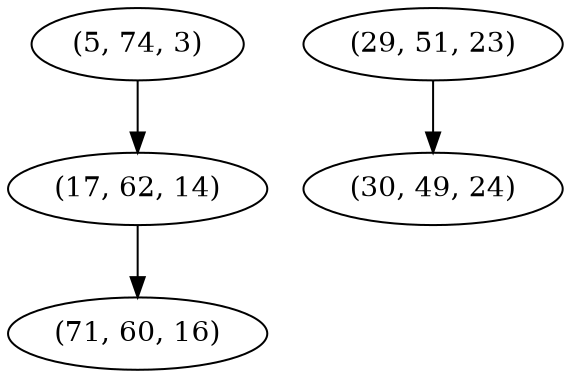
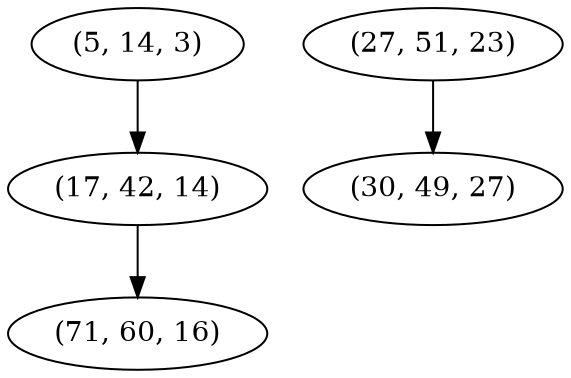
node "(5, 74, 3)": label "(5, 74, 3)" -> "(5, 14, 3)"
node "(29, 51, 23)": label "(29, 51, 23)" -> "(27, 51, 23)"
node "(17, 62, 14)": label "(17, 62, 14)" -> "(17, 42, 14)"
node "(30, 49, 24)": label "(30, 49, 24)" -> "(30, 49, 27)"
